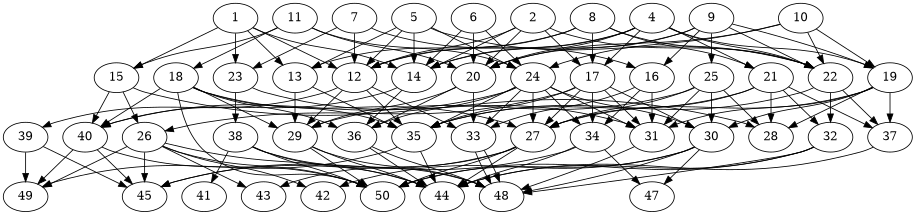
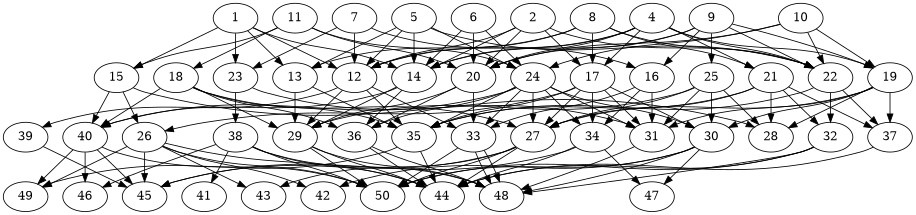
edge "14" -> "29": added
edge "39" -> "49": removed
edge "18" -> "50": now "33" -> "50"
node "46": added
